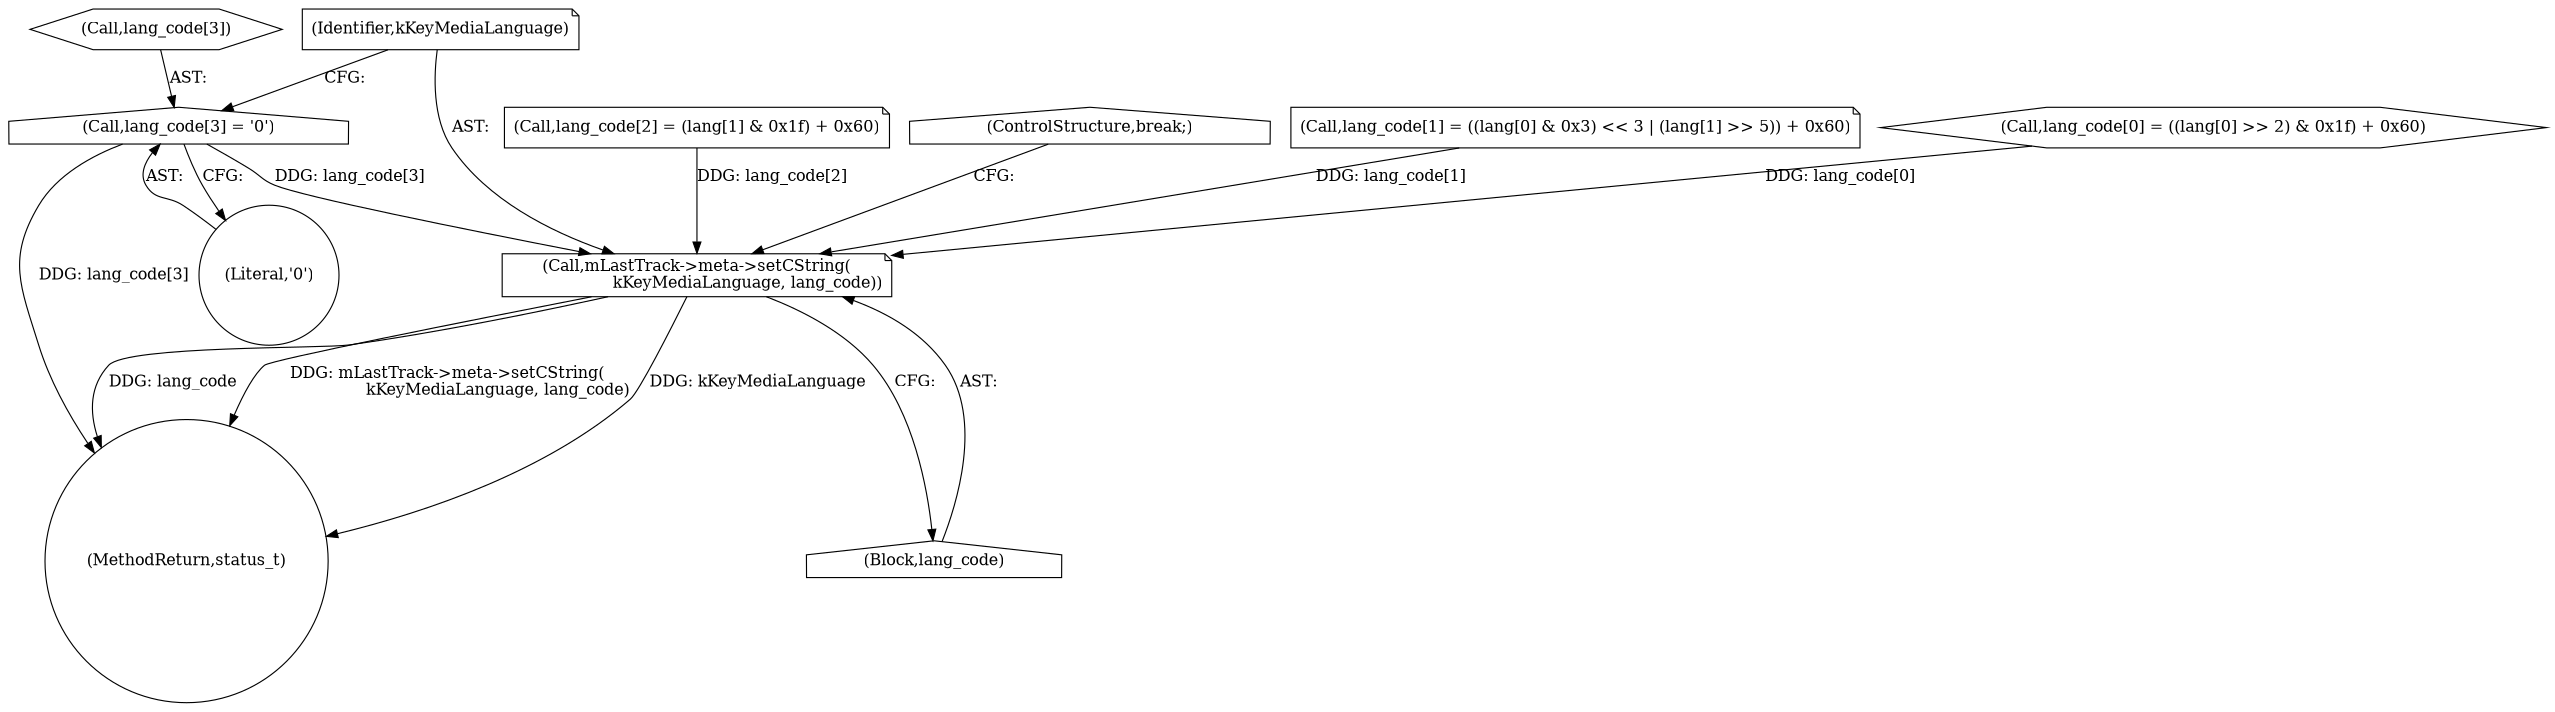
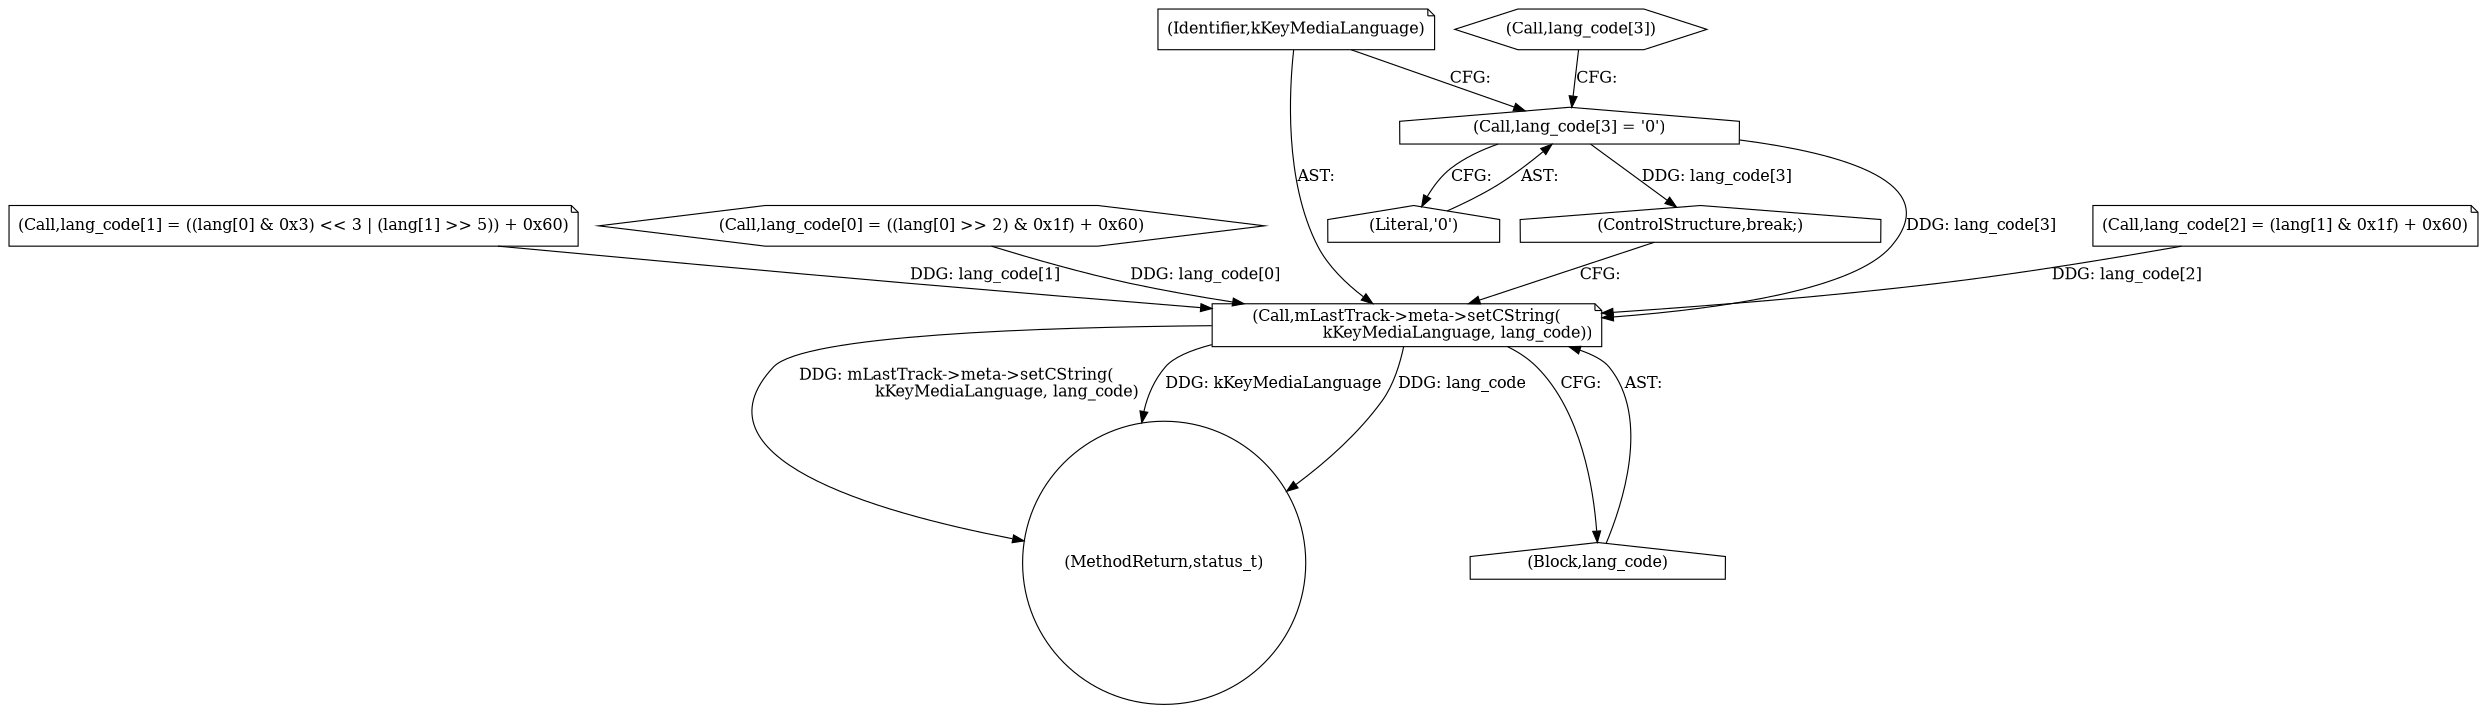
edge "(Call,lang_code[3])" -> "(Call,lang_code[3] = '0')": label "AST: " -> "CFG: "
node "(Literal,'0')": shape circle -> house
edge "(Call,lang_code[3] = '0')" -> "(MethodReturn,status_t)": now "(Call,lang_code[3] = '0')" -> "(ControlStructure,break;)"
